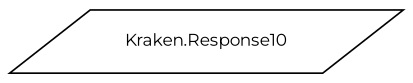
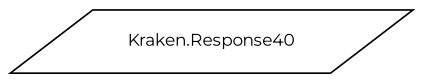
node "Kraken.Response10": label "Kraken.Response10" -> "Kraken.Response40"
